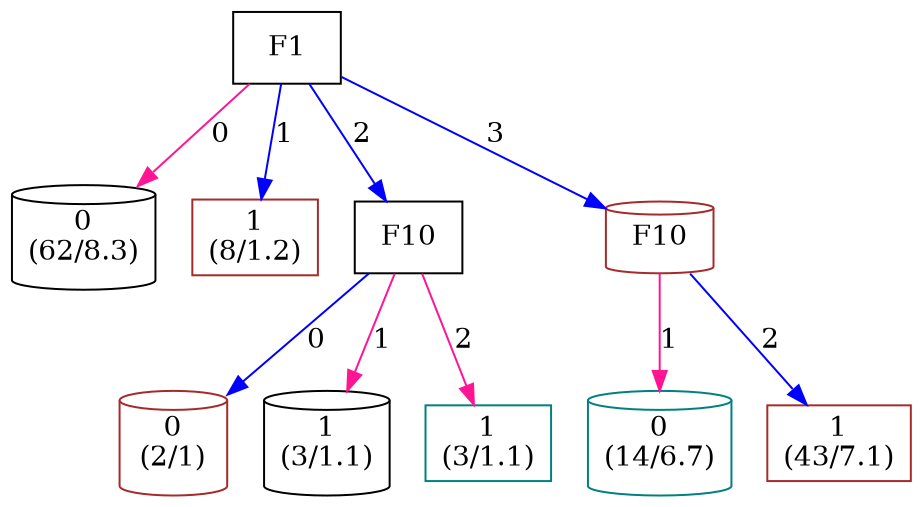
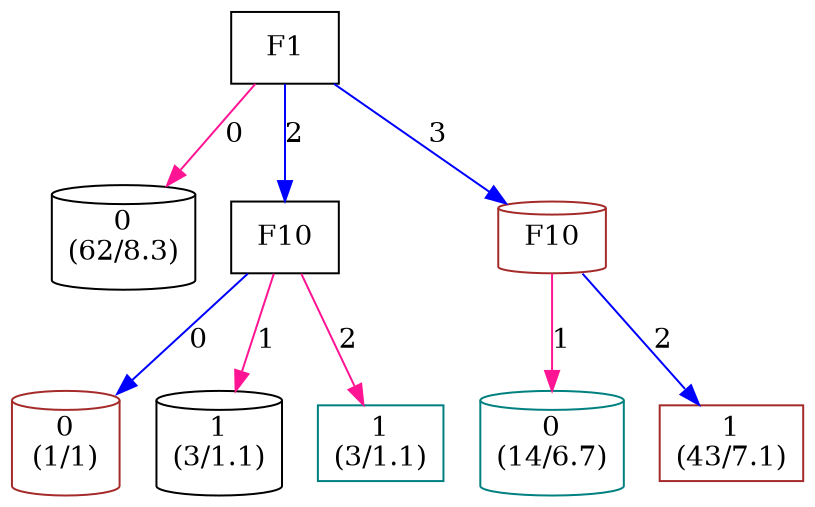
node "1 (8/1.2)": removed
node "0 (2/1)": label "0 (2/1)" -> "0 (1/1)"
